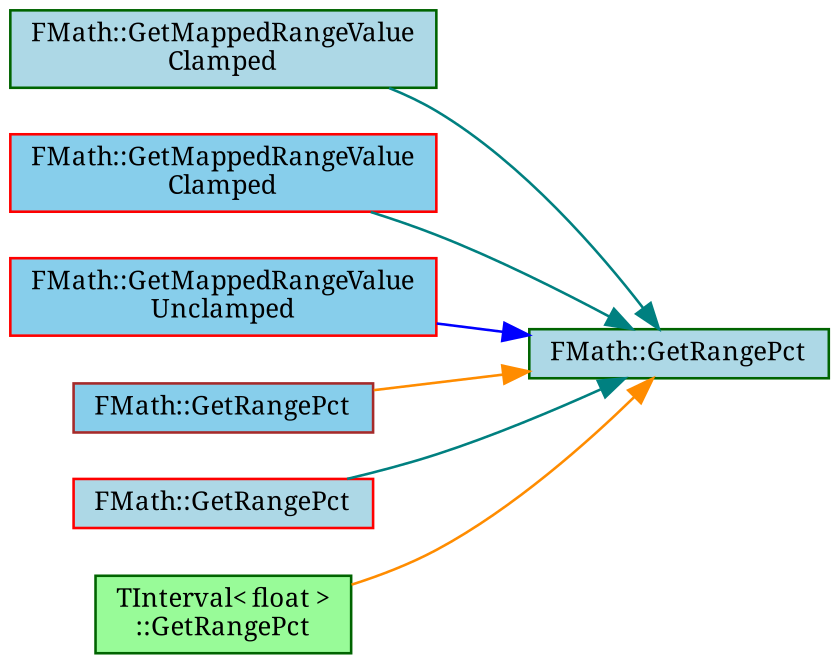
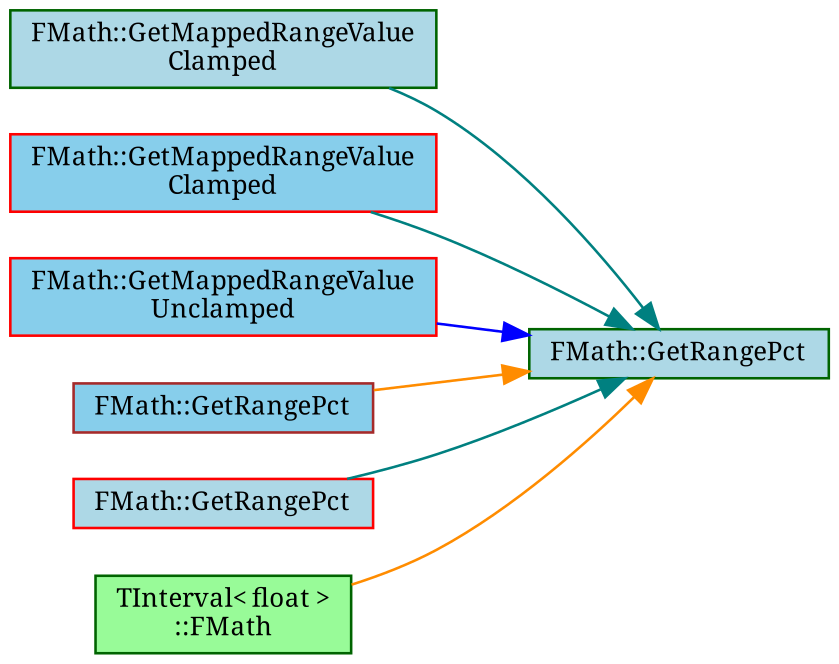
node "TInterval< float > ::GetRangePct": label "TInterval< float > ::GetRangePct" -> "TInterval< float > ::FMath"
